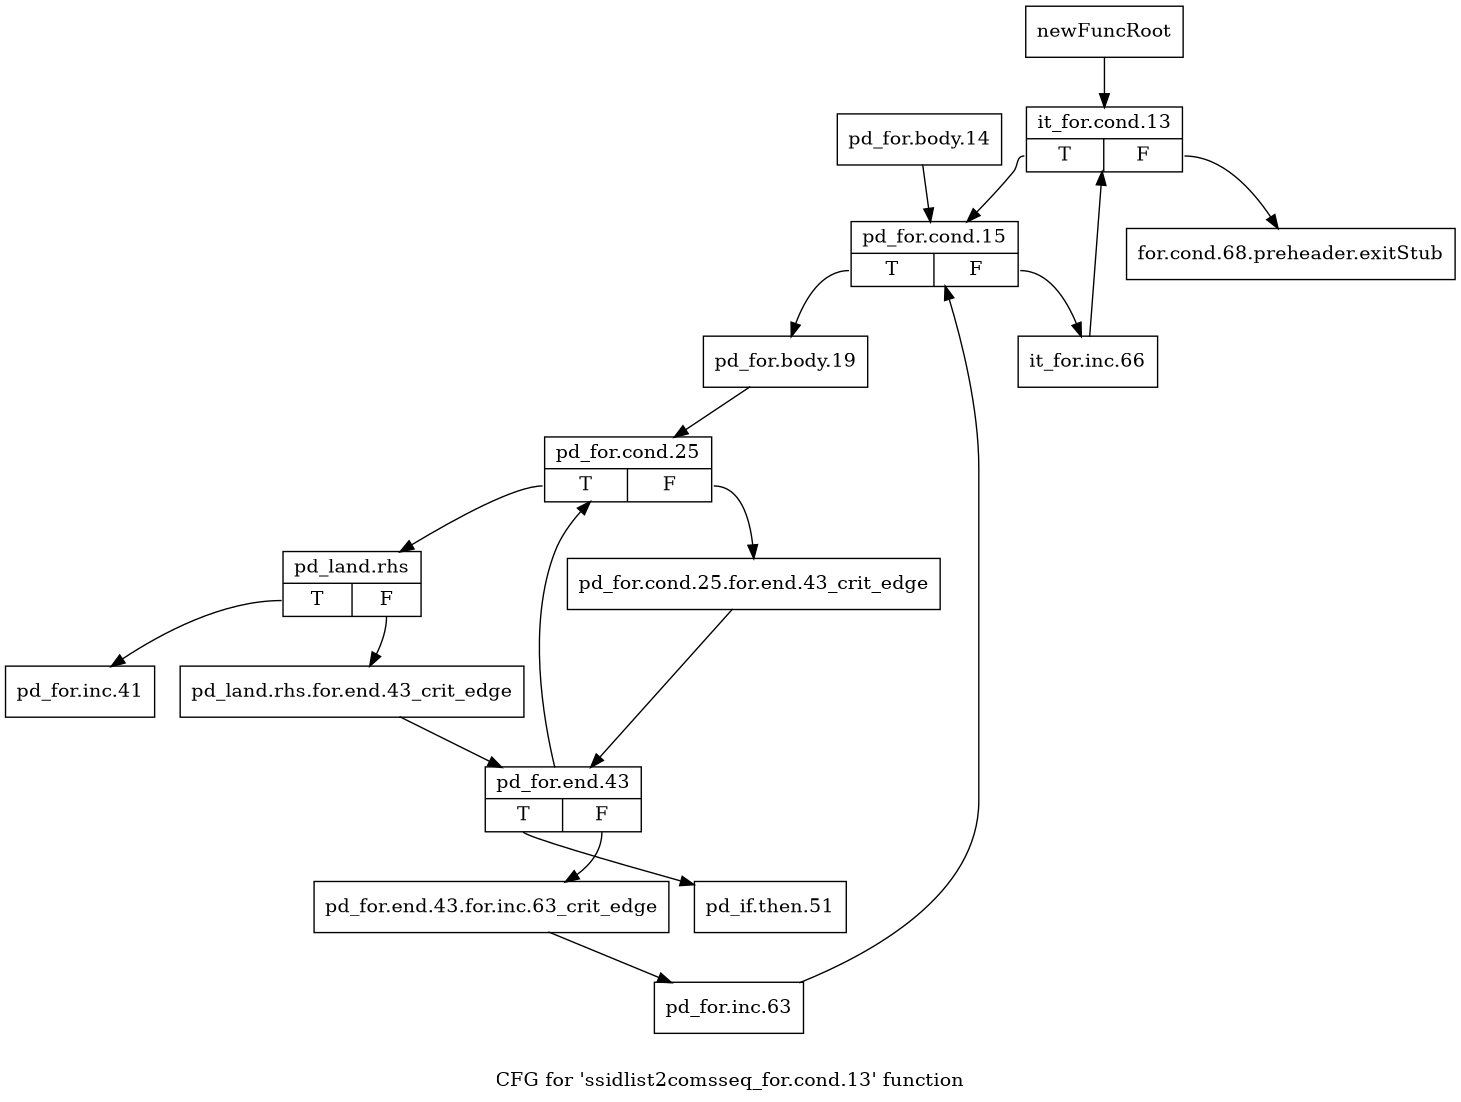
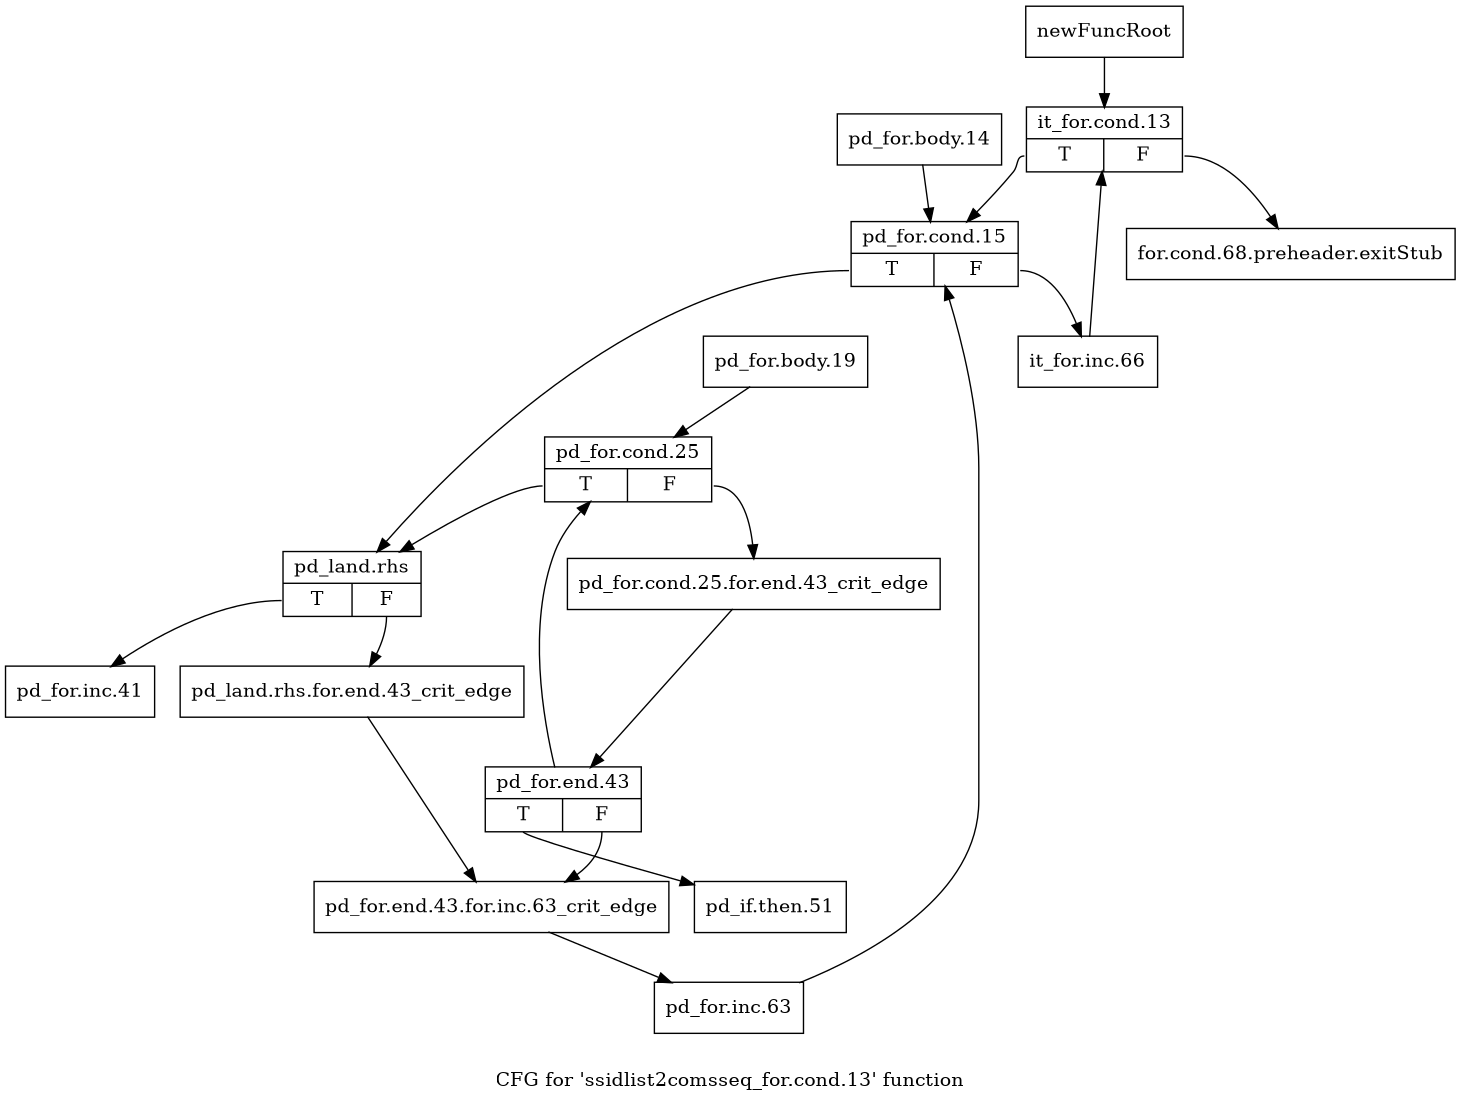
edge "pd_for.cond.15" -> "pd_for.body.19": now "pd_for.cond.15" -> "pd_land.rhs"
edge "pd_land.rhs.for.end.43_crit_edge" -> "pd_for.end.43": now "pd_land.rhs.for.end.43_crit_edge" -> "pd_for.end.43.for.inc.63_crit_edge"
